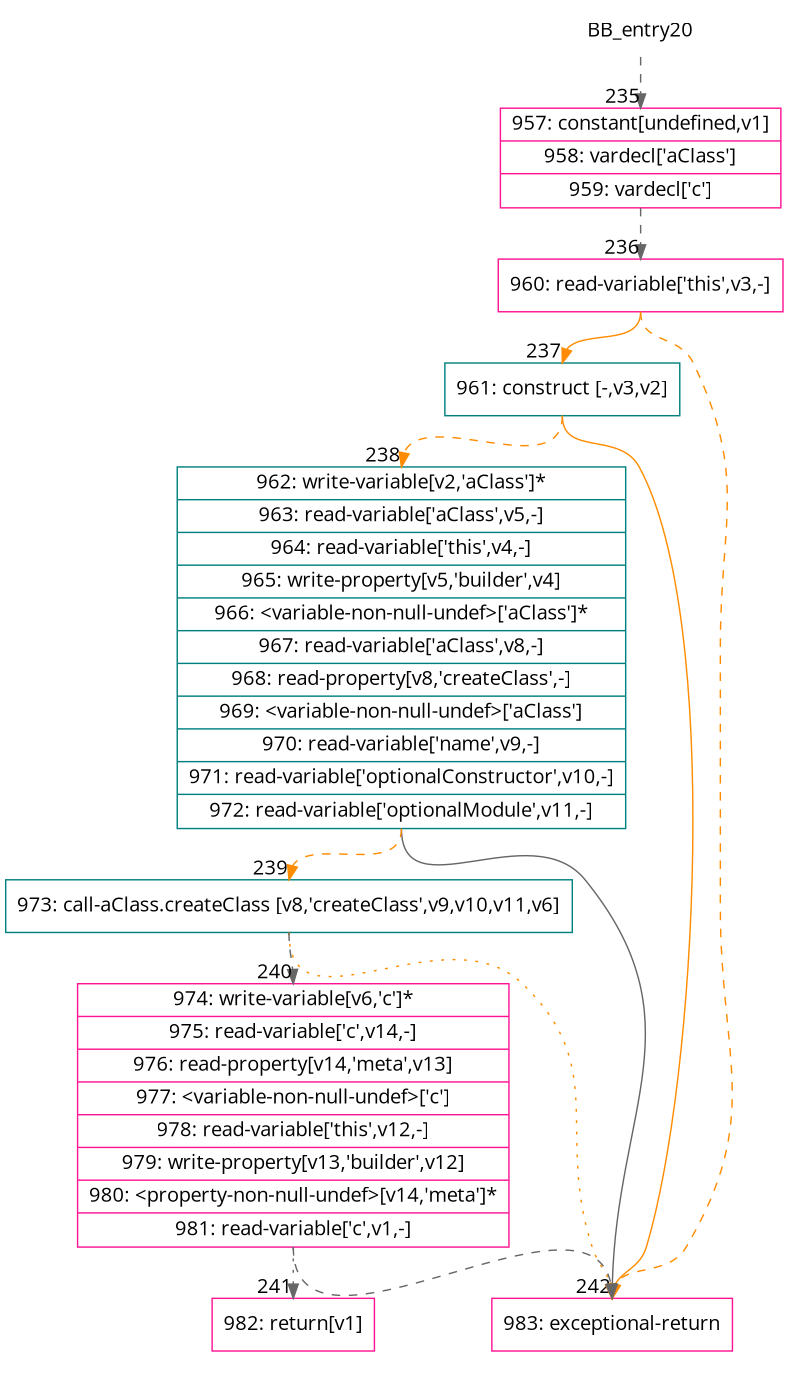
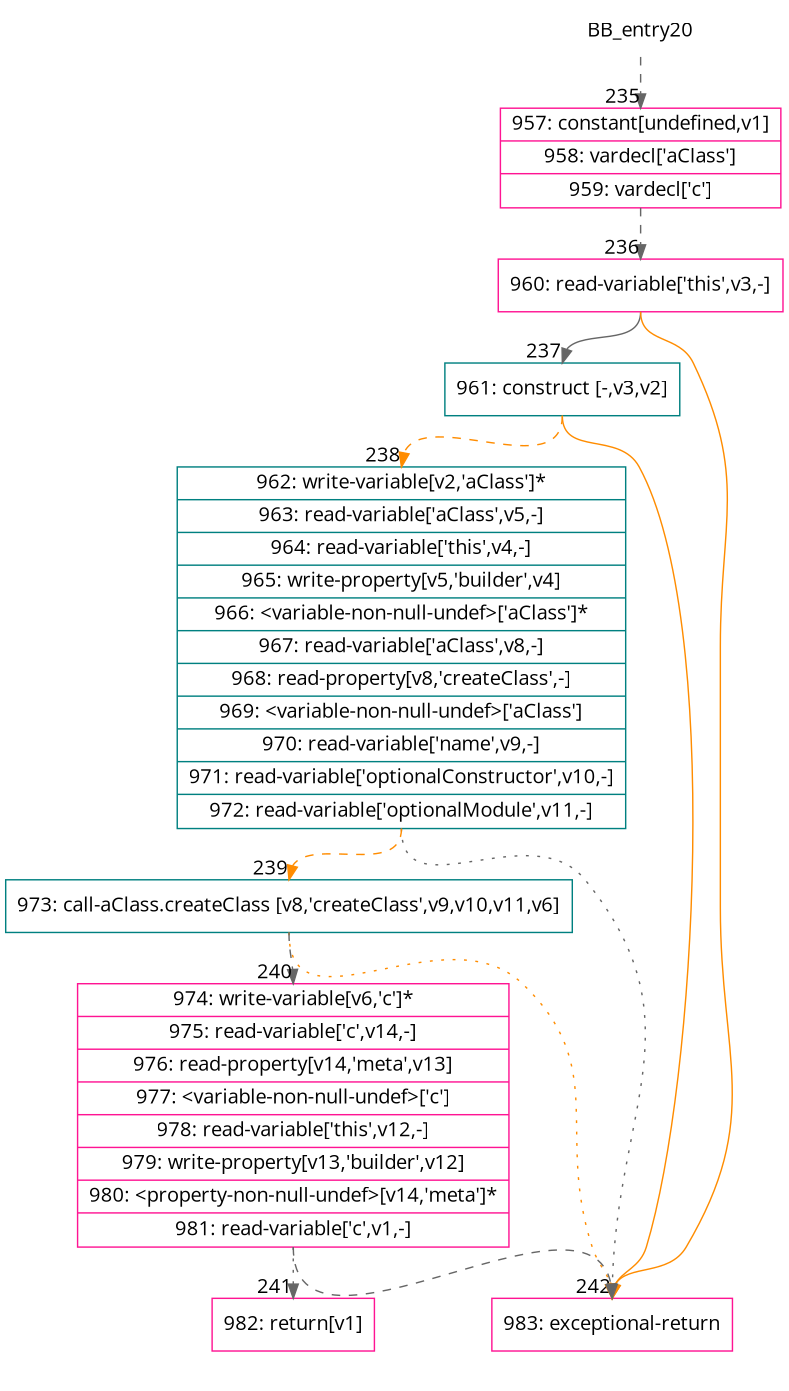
edge "960: read-variable['this',v3,-]" -> "961: construct [-,v3,v2]": color darkorange -> gray40
edge "960: read-variable['this',v3,-]" -> "983: exceptional-return": style dashed -> solid
edge "962: write-variable[v2,'aClass']*" -> "983: exceptional-return": style solid -> dotted
